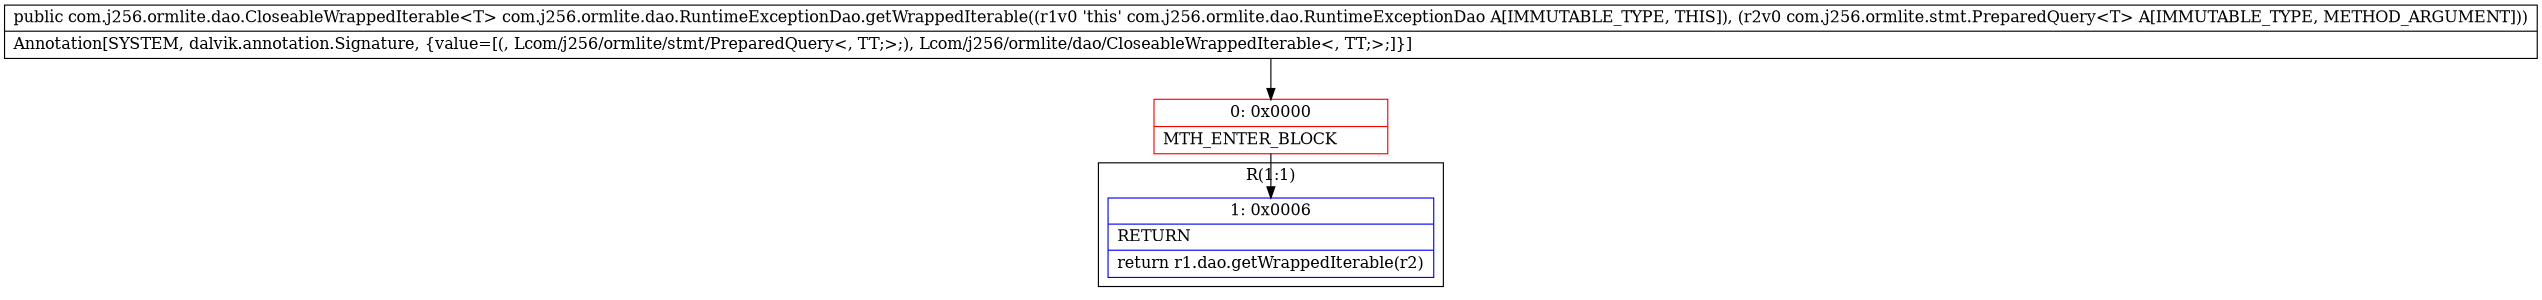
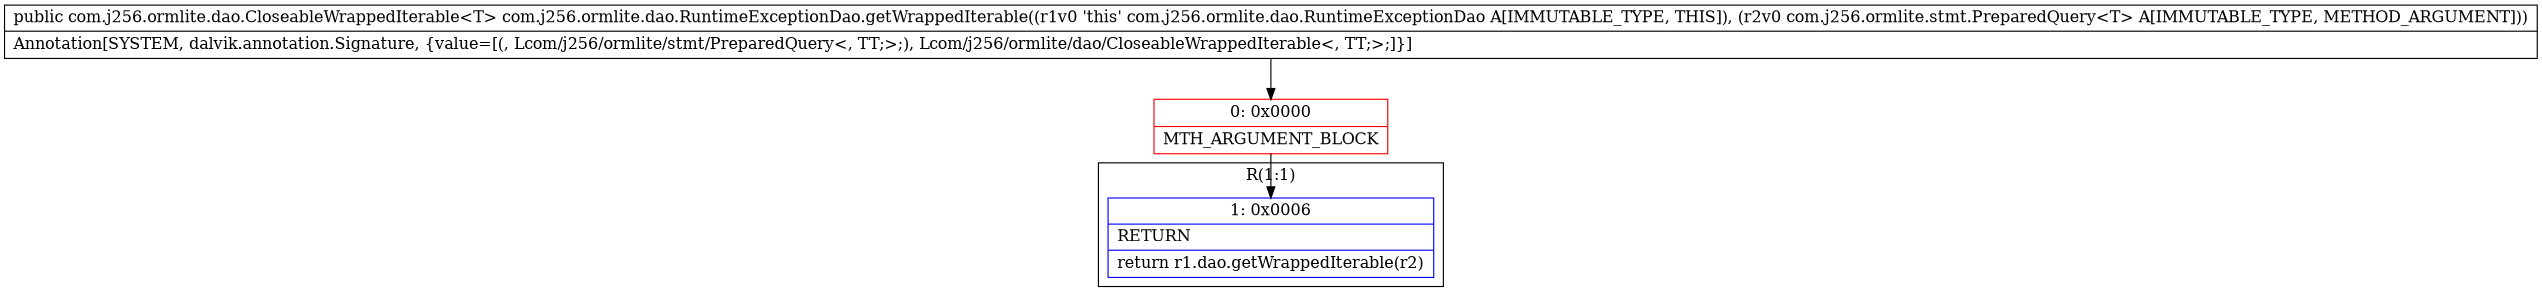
node "0: 0x0000": text "MTH_ENTER_BLOCK" -> "MTH_ARGUMENT_BLOCK"
